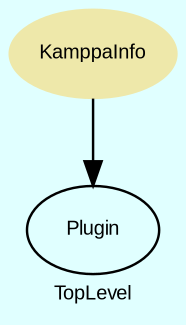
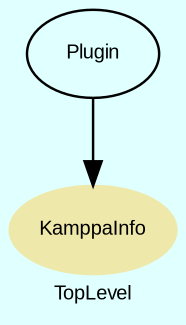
edge "KamppaInfo" -> "Plugin": reversed
